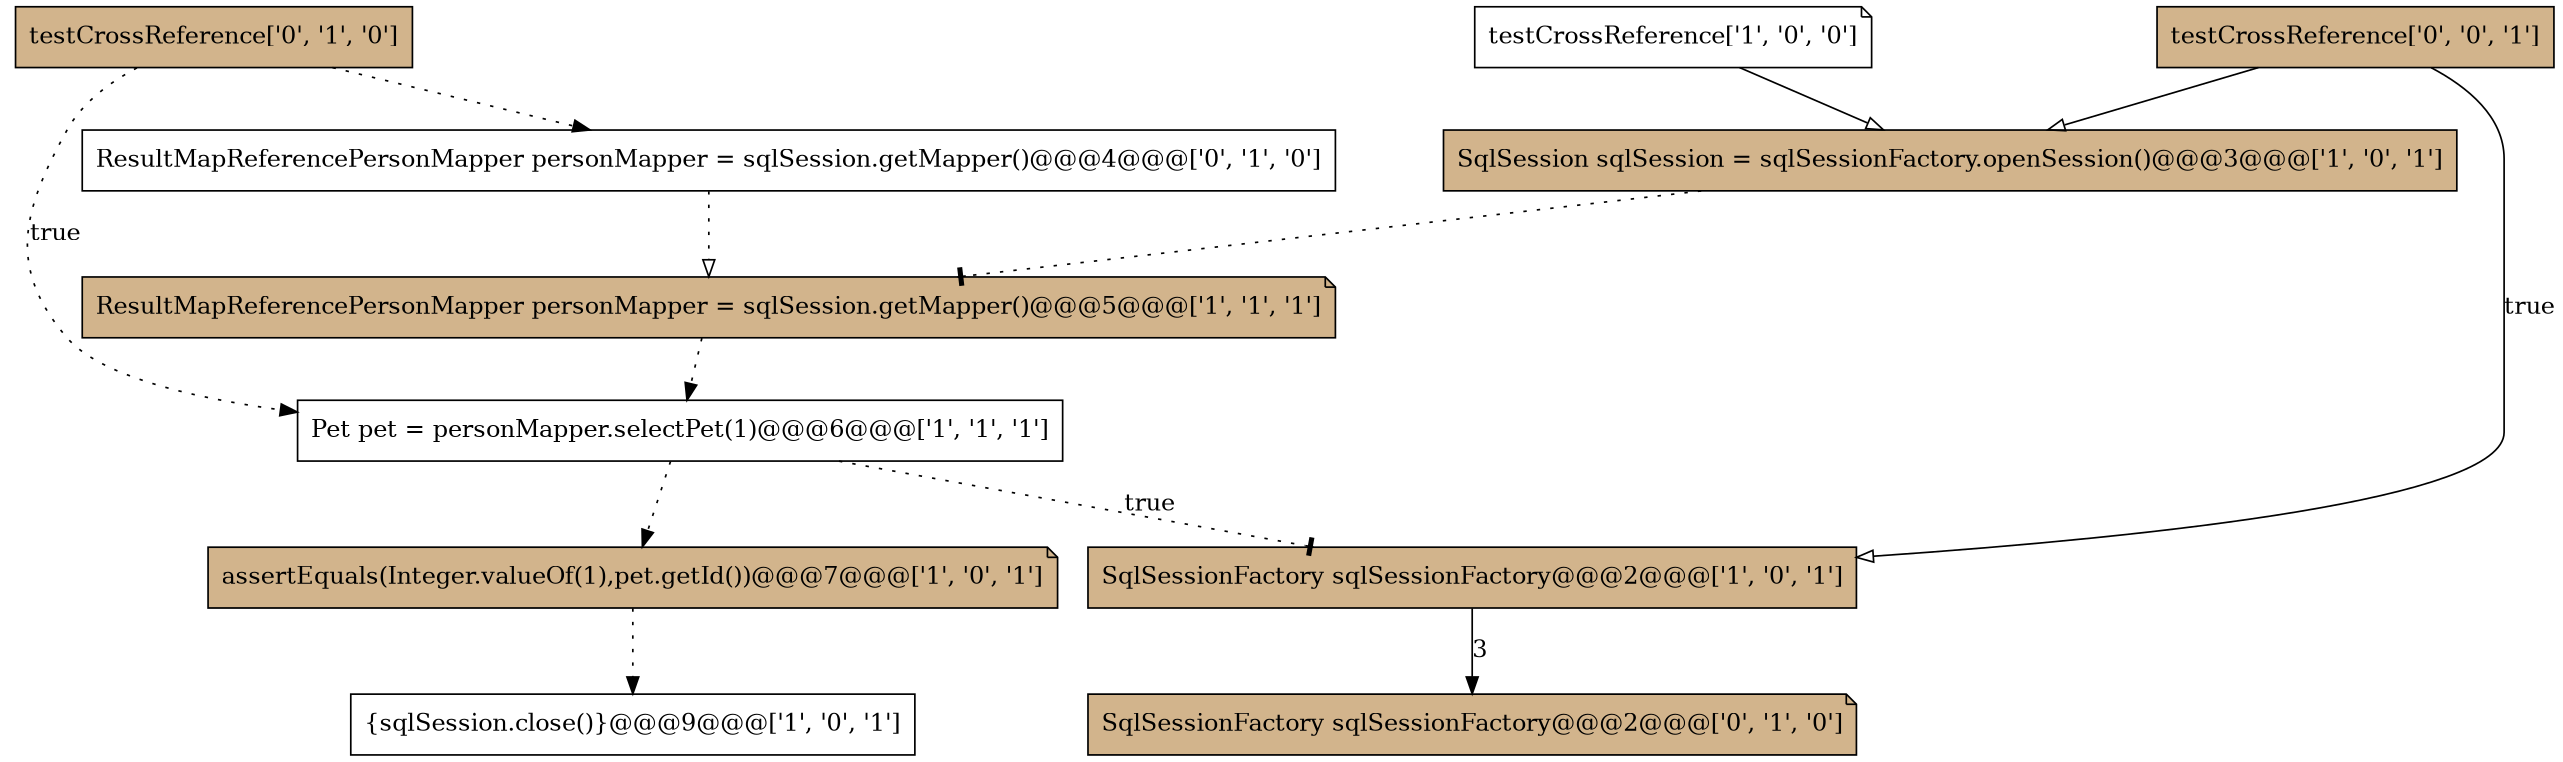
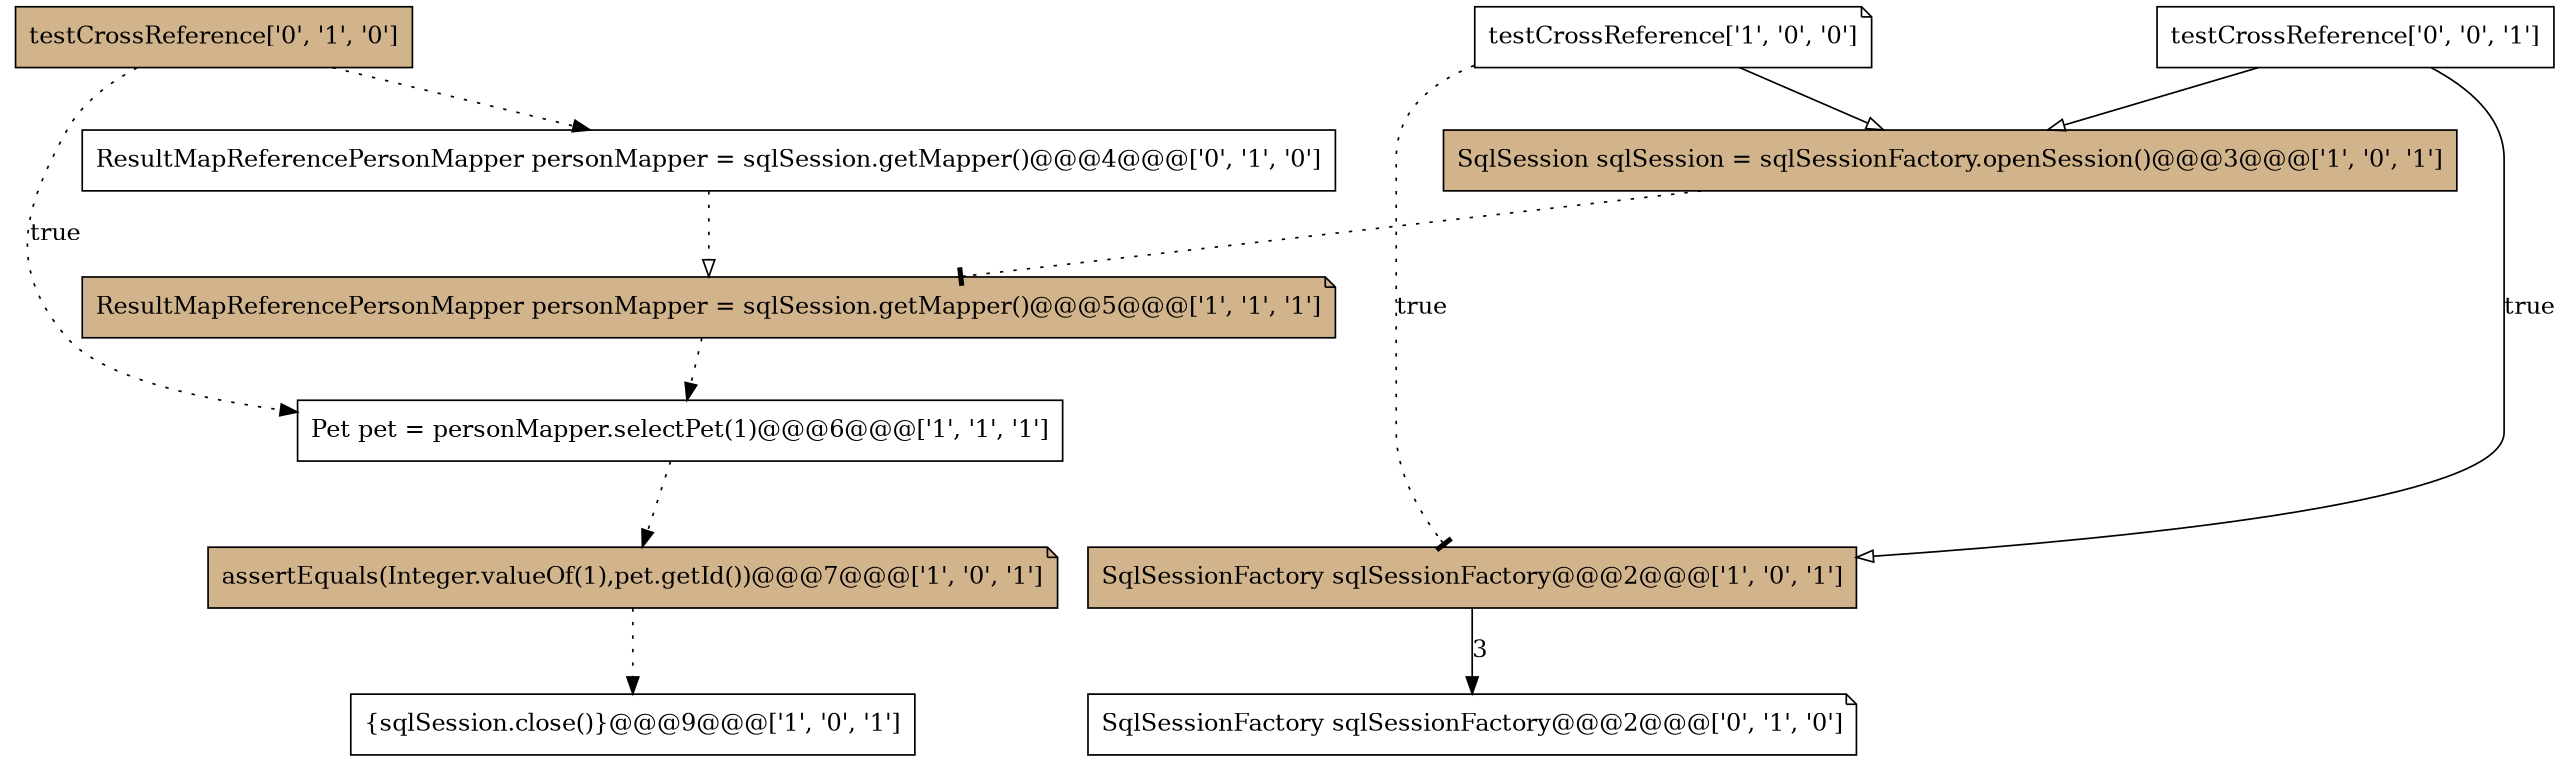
node "testCrossReference['0', '0', '1']": fillcolor tan -> white
edge "Pet pet = personMapper.selectPet(1)@@@6@@@['1', '1', '1']" -> "SqlSessionFactory sqlSessionFactory@@@2@@@['1', '0', '1']": now "testCrossReference['1', '0', '0']" -> "SqlSessionFactory sqlSessionFactory@@@2@@@['1', '0', '1']"
node "SqlSessionFactory sqlSessionFactory@@@2@@@['0', '1', '0']": fillcolor tan -> white
